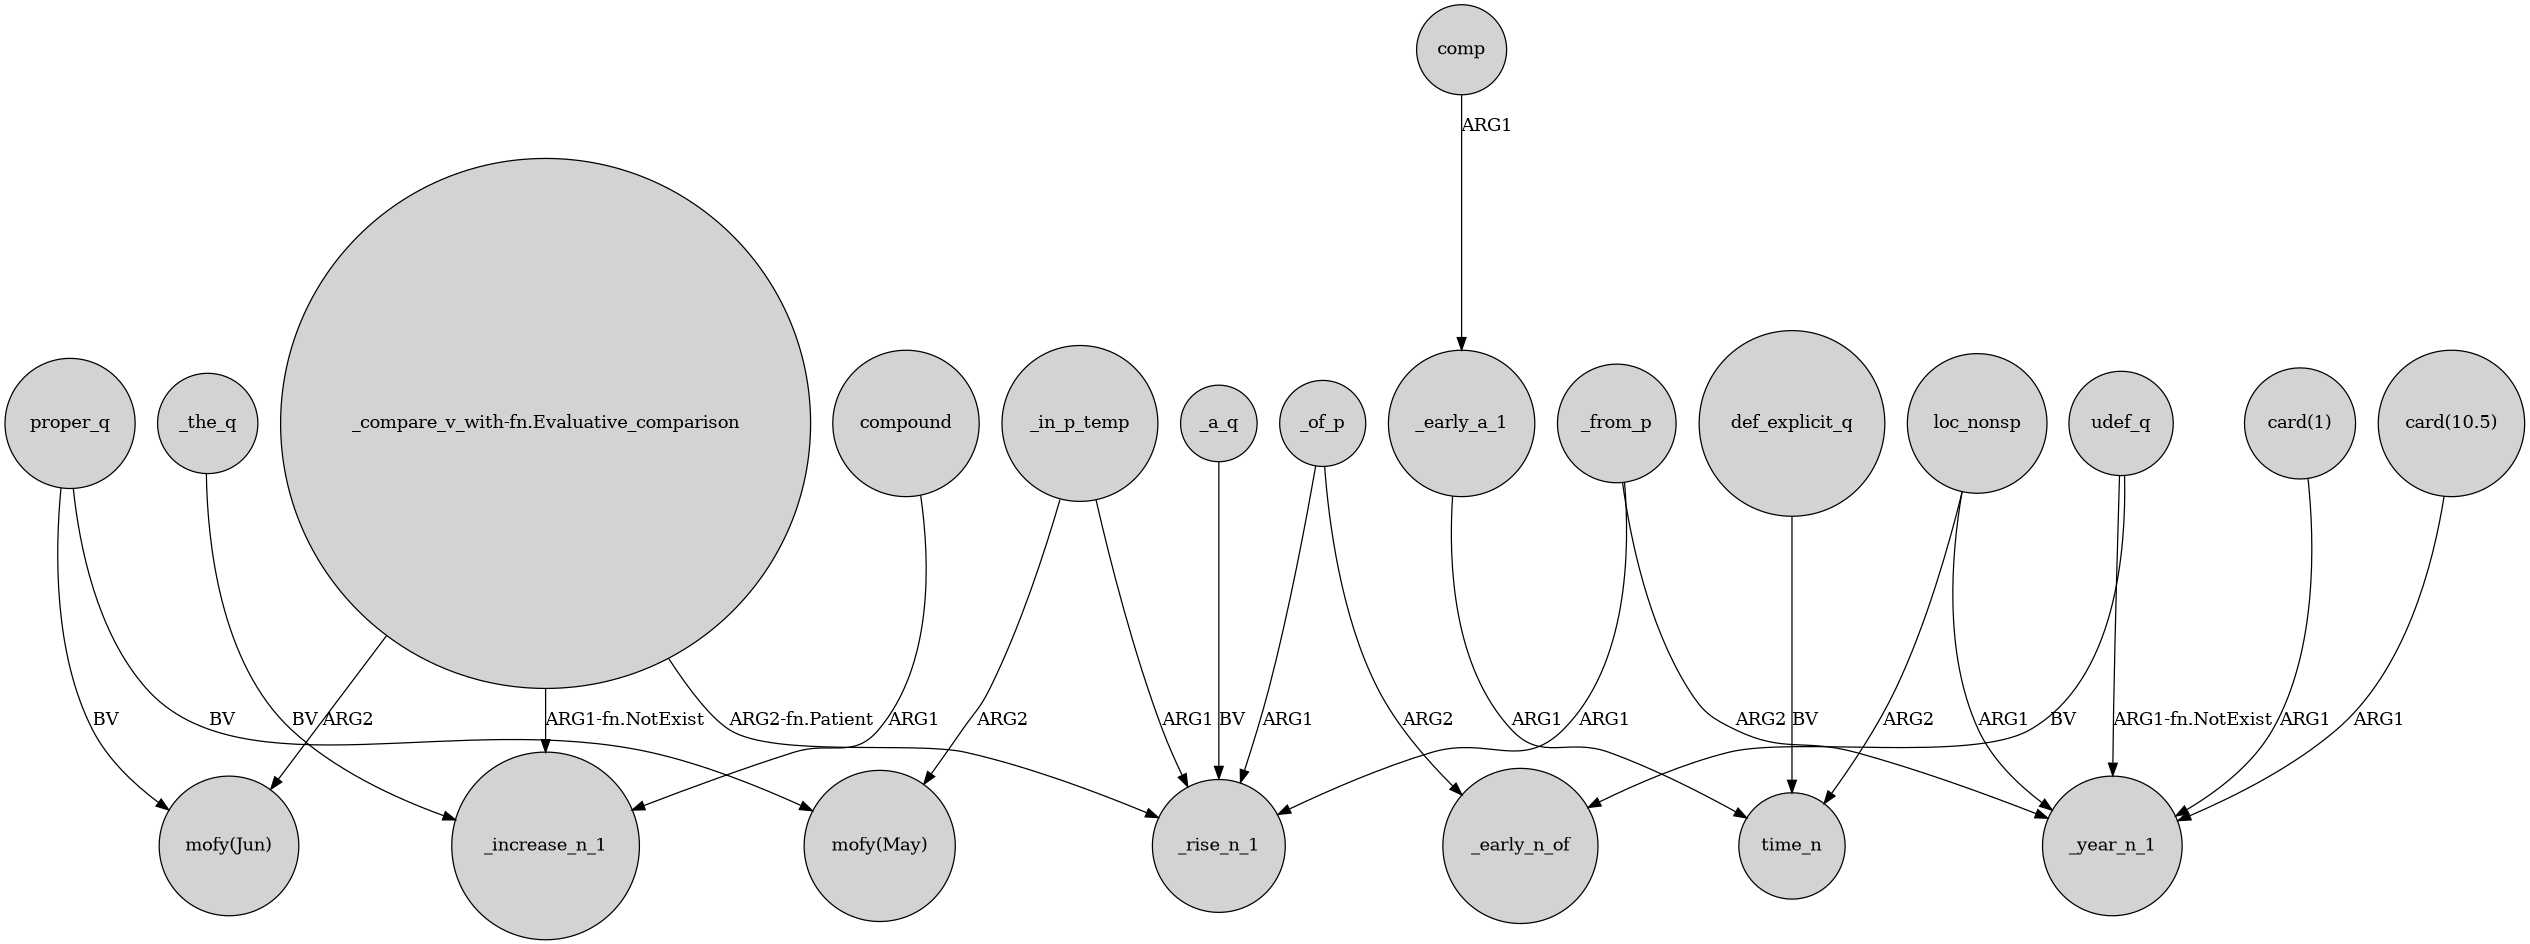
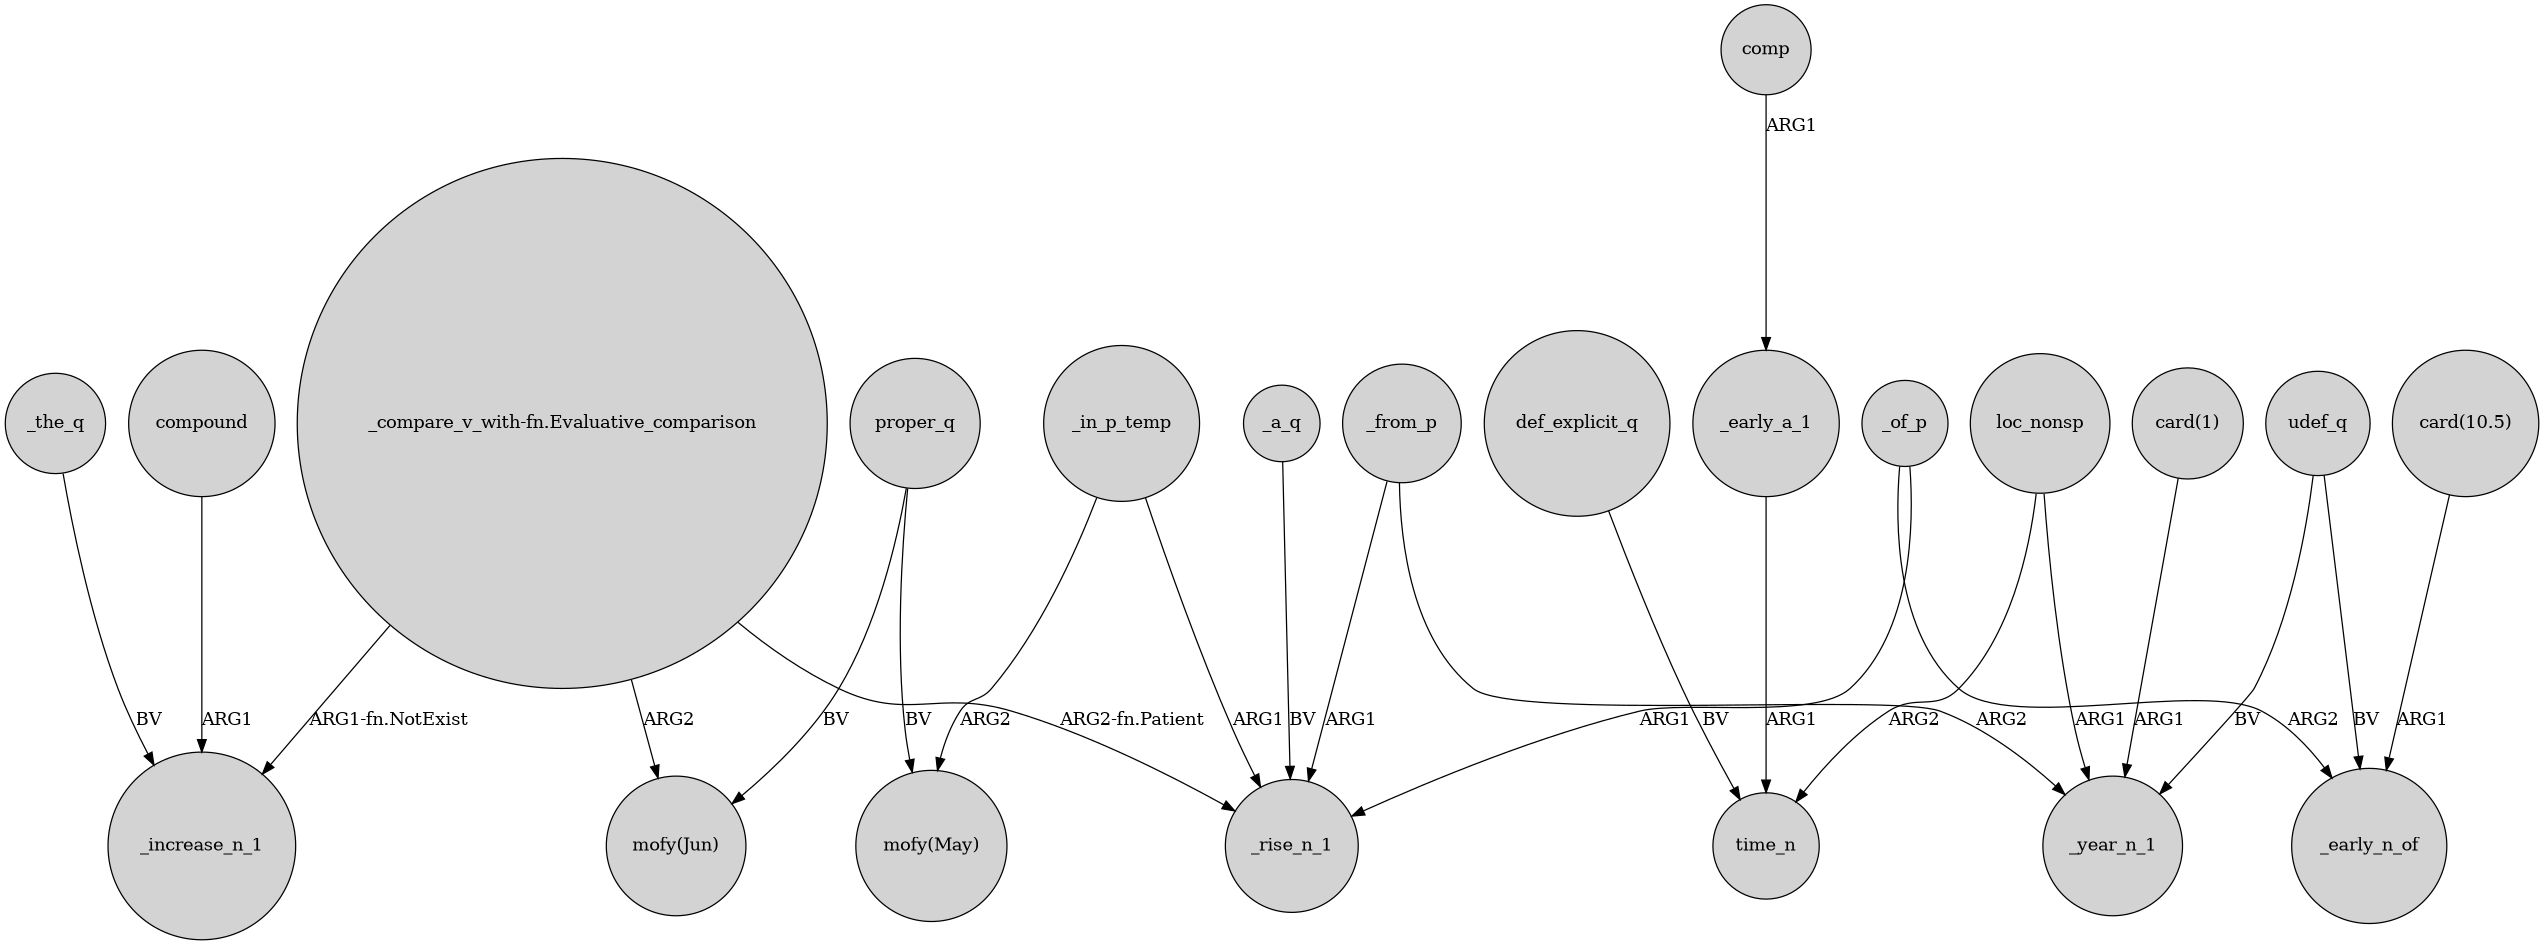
edge "card(10.5)" -> "_year_n_1": now "card(10.5)" -> "_early_n_of"
edge "udef_q" -> "_year_n_1": label "ARG1-fn.NotExist" -> "BV"
